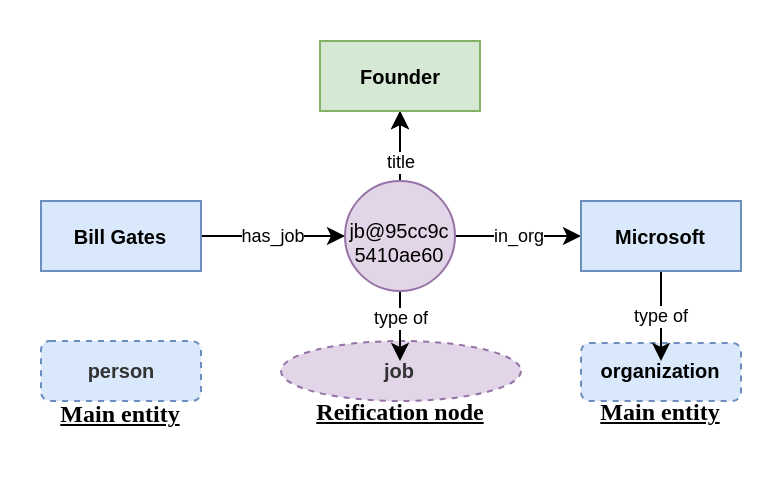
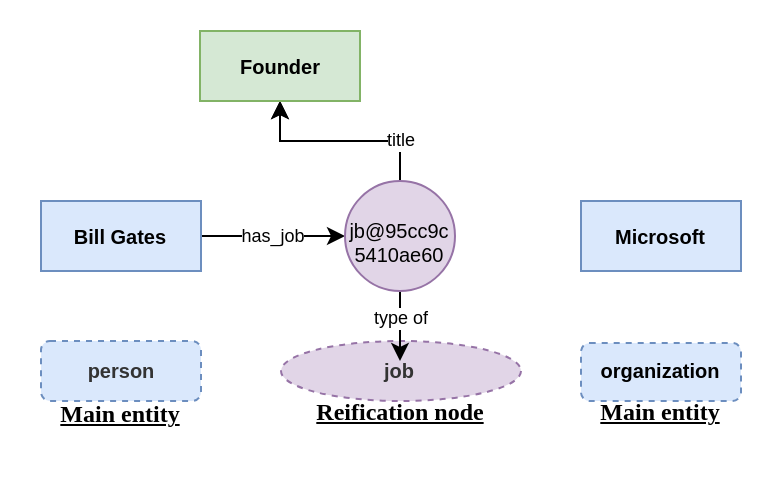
node "Founder": moved (400, 76) -> (280, 66)
edge "jb@95cc9c 5410ae60" -> "Microsoft": removed, label "in_org"
edge "Microsoft" -> "organization": removed, label "type of"
